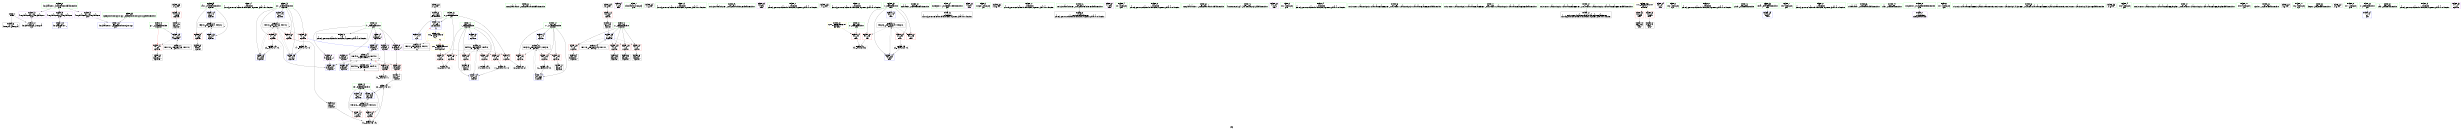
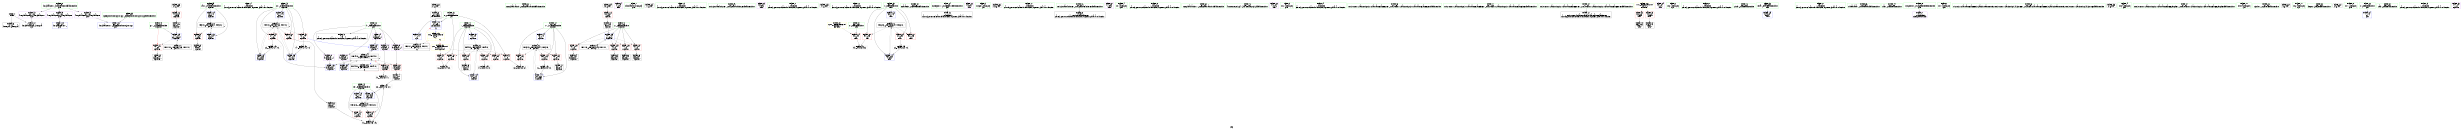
node "NodeID: 7": removed
node "NodeID: 191": removed
